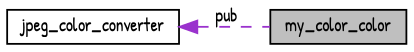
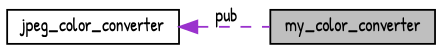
node "my_color_color": label "my_color_color" -> "my_color_converter"
